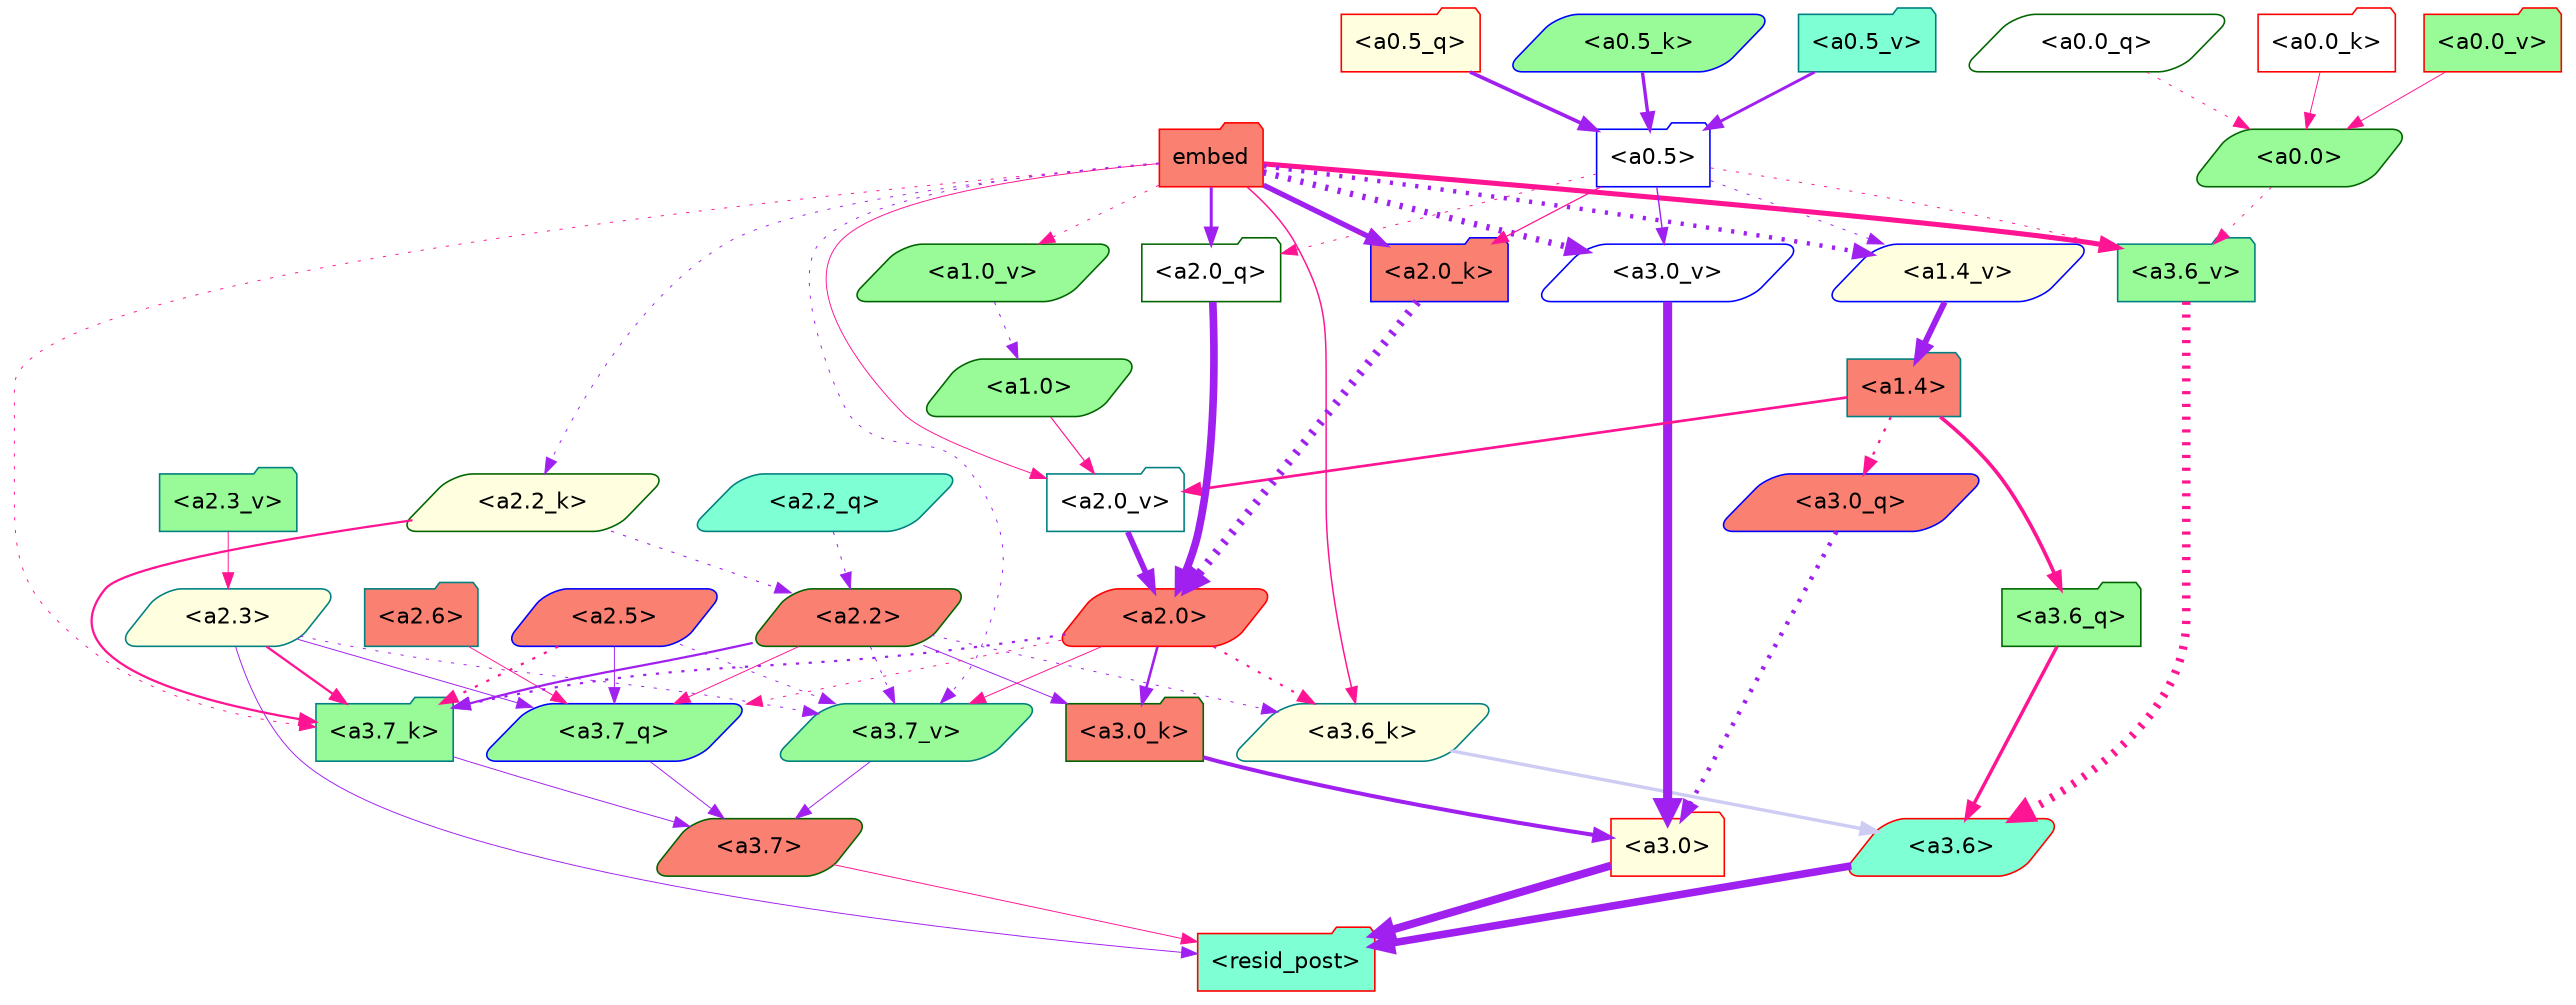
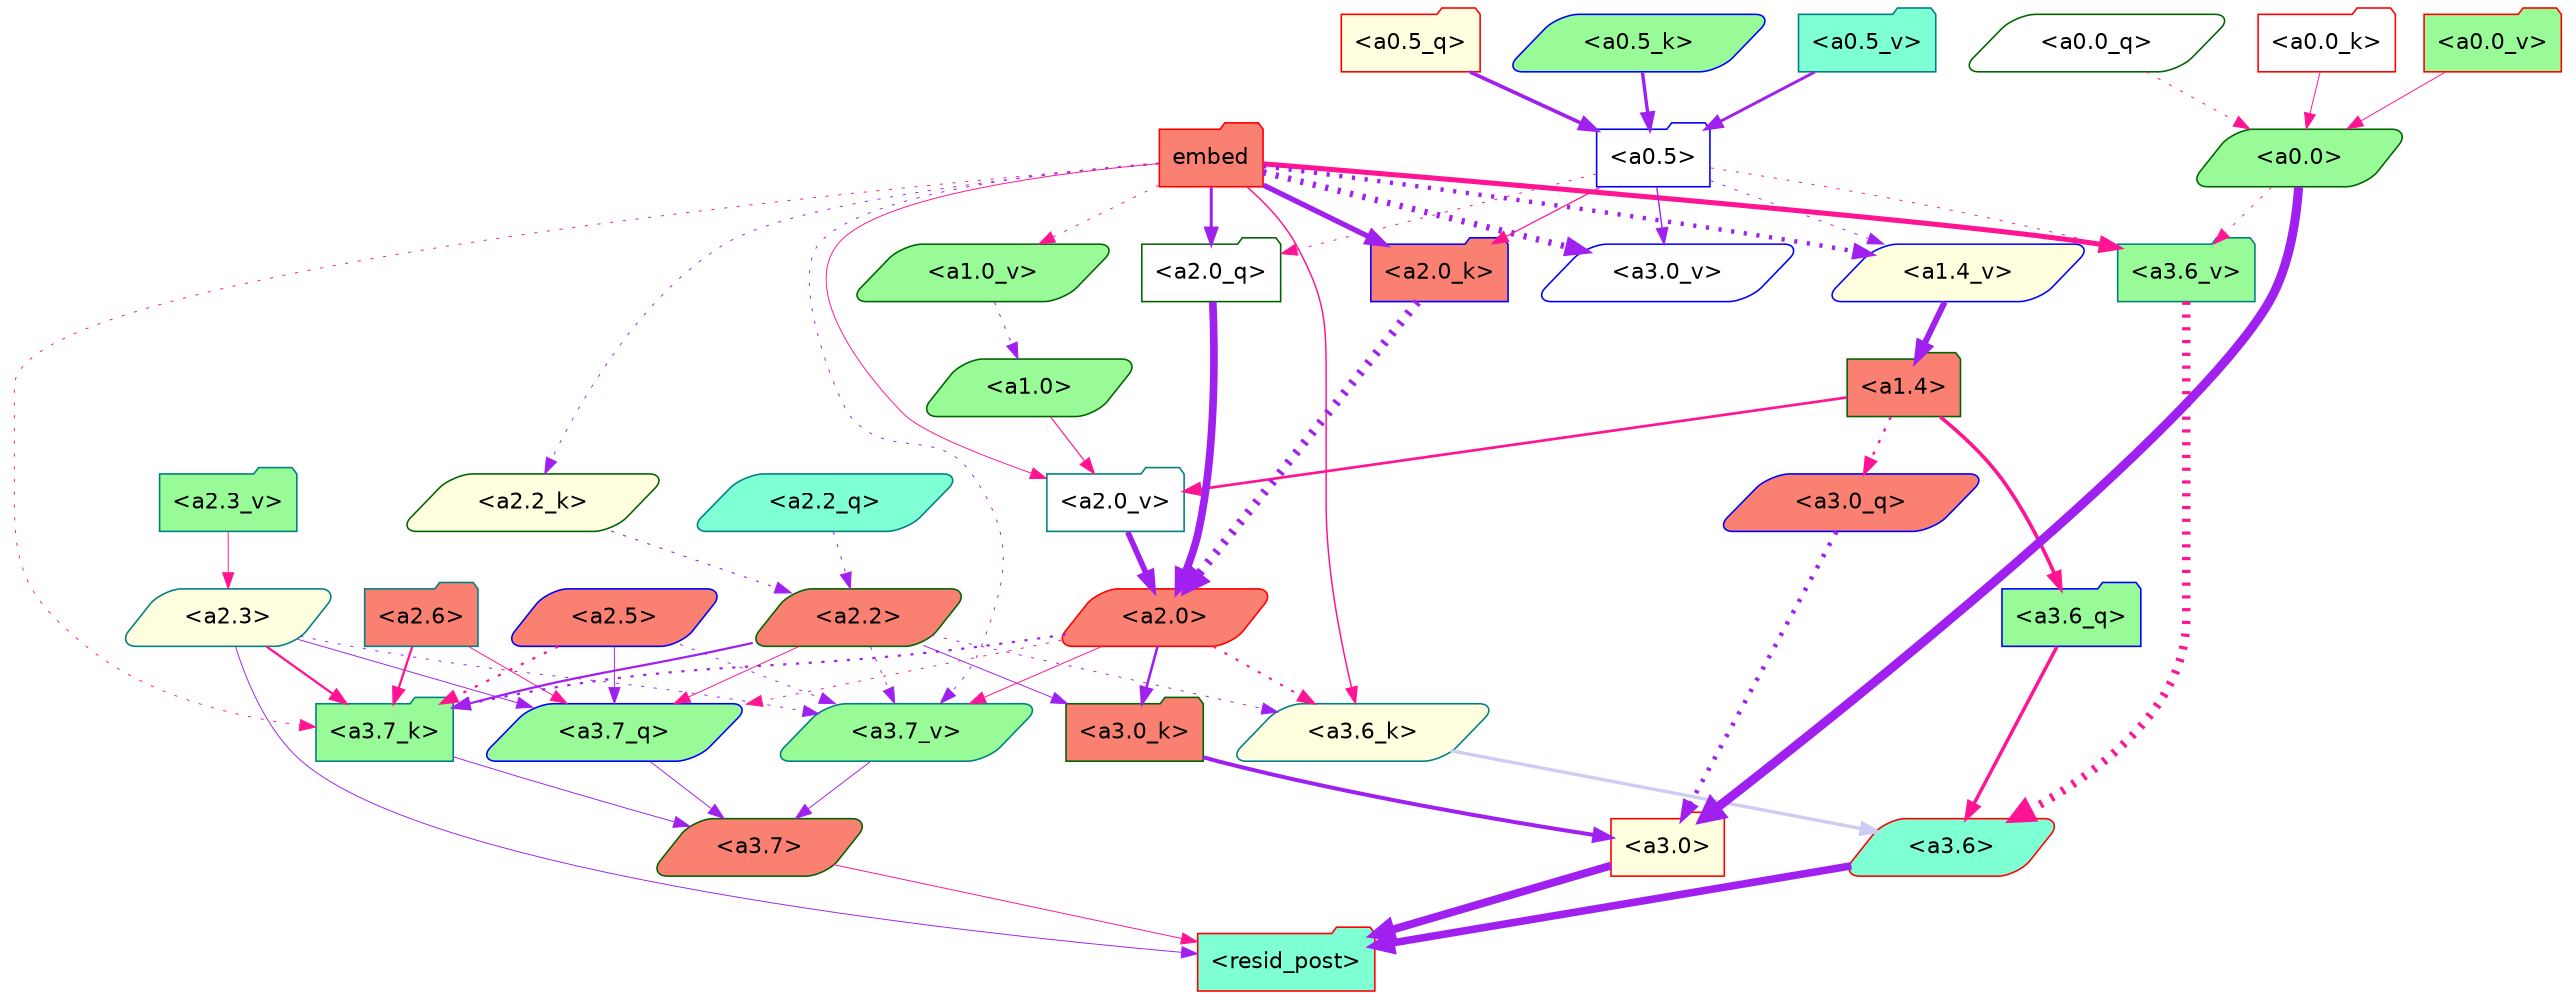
node "<a1.4>": color teal -> darkgreen
edge "<a3.0_v>" -> "<a3.0>": now "<a0.0>" -> "<a3.0>"
edge "<a2.2_k>" -> "<a3.7_k>": now "<a2.6>" -> "<a3.7_k>"
node "<a3.6_q>": color darkgreen -> blue
